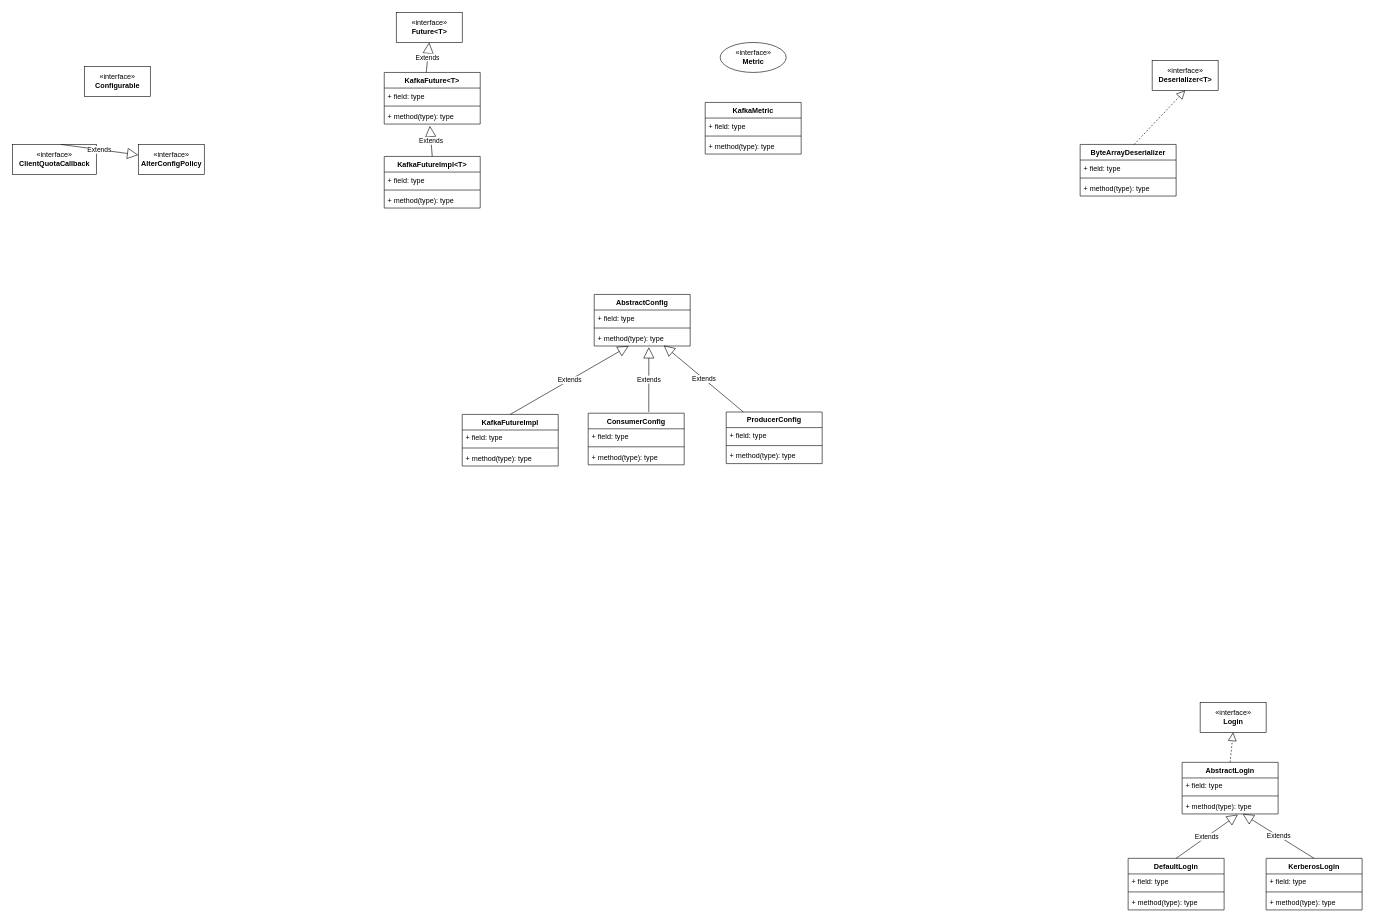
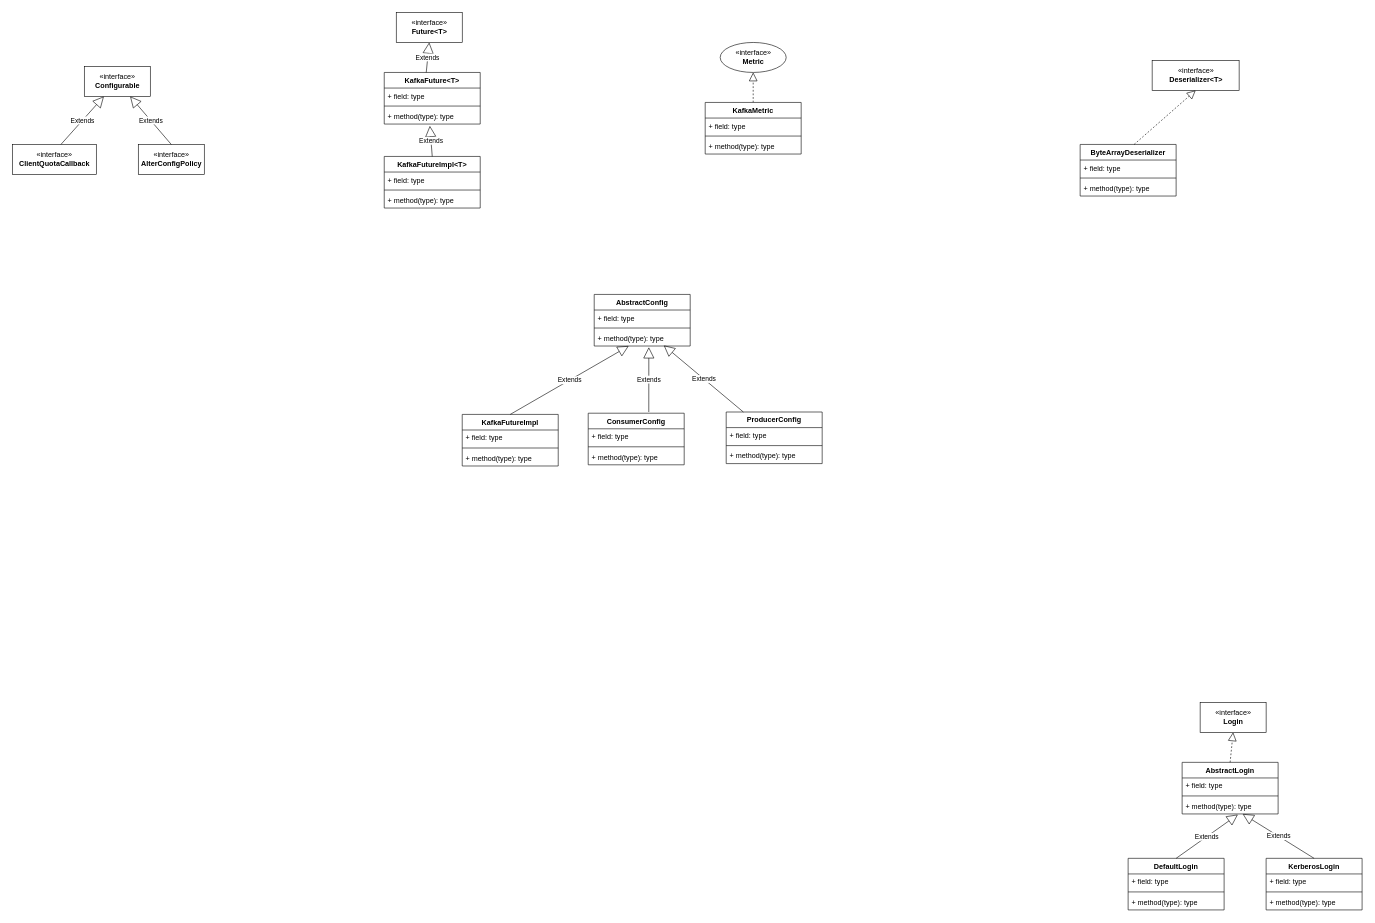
node "«interface» Deserializer<T>": size 66x30 -> 87x30
edge "KafkaMetric" -> "«interface» Metric": added
edge "«interface» AlterConfigPolicy" -> "«interface» Configurable": added, label "Extends"
edge "«interface» ClientQuotaCallback" -> "«interface» AlterConfigPolicy": now "«interface» ClientQuotaCallback" -> "«interface» Configurable"
